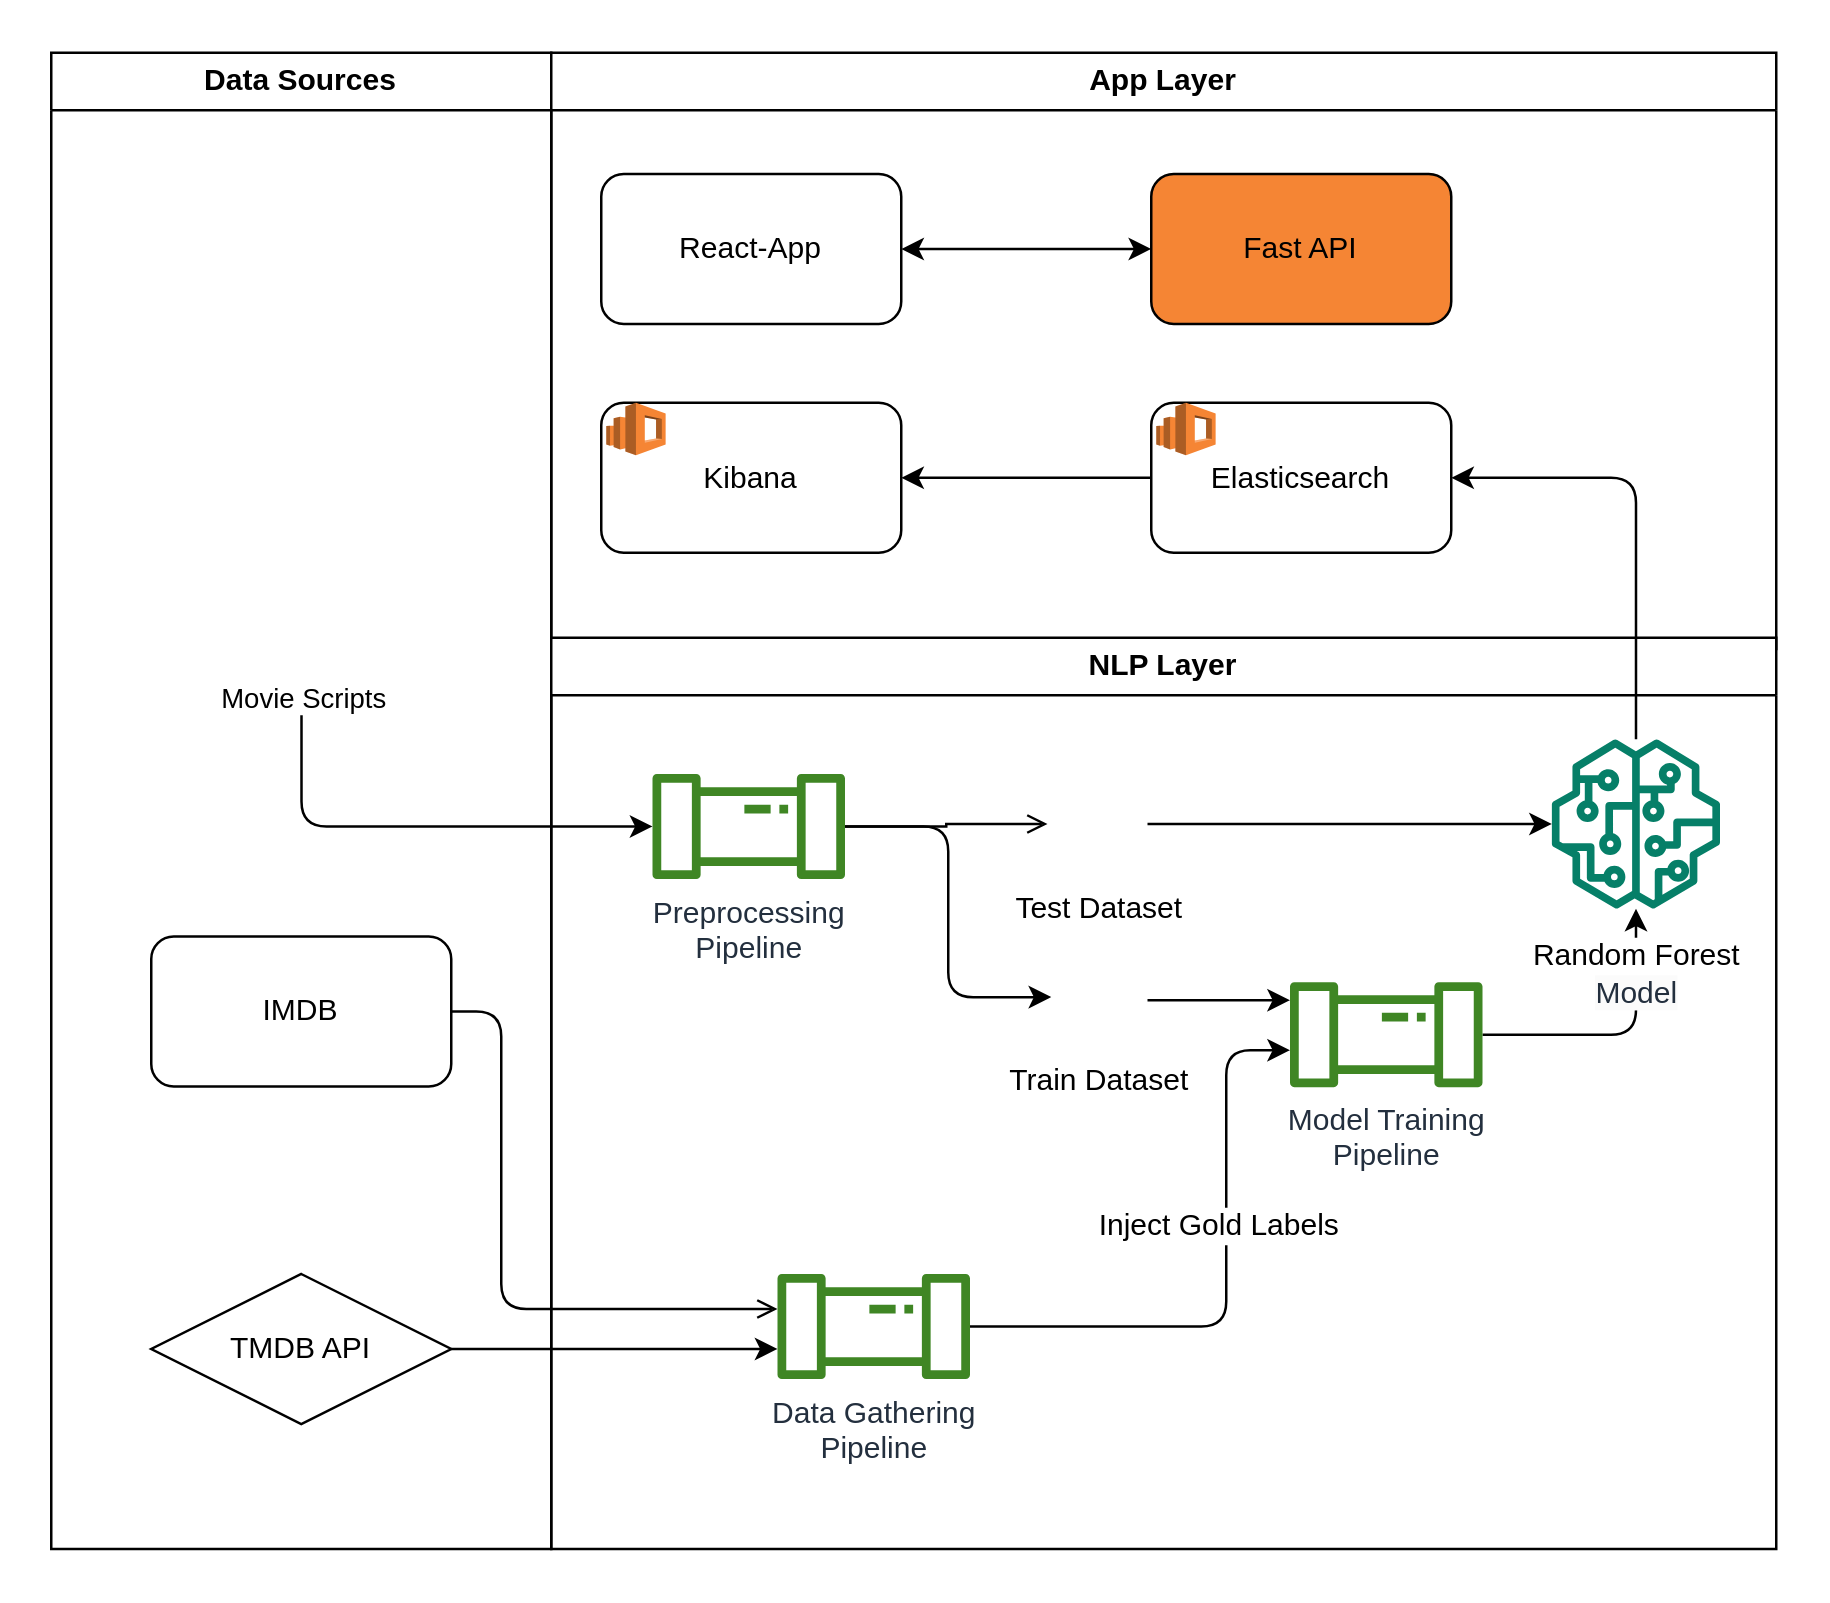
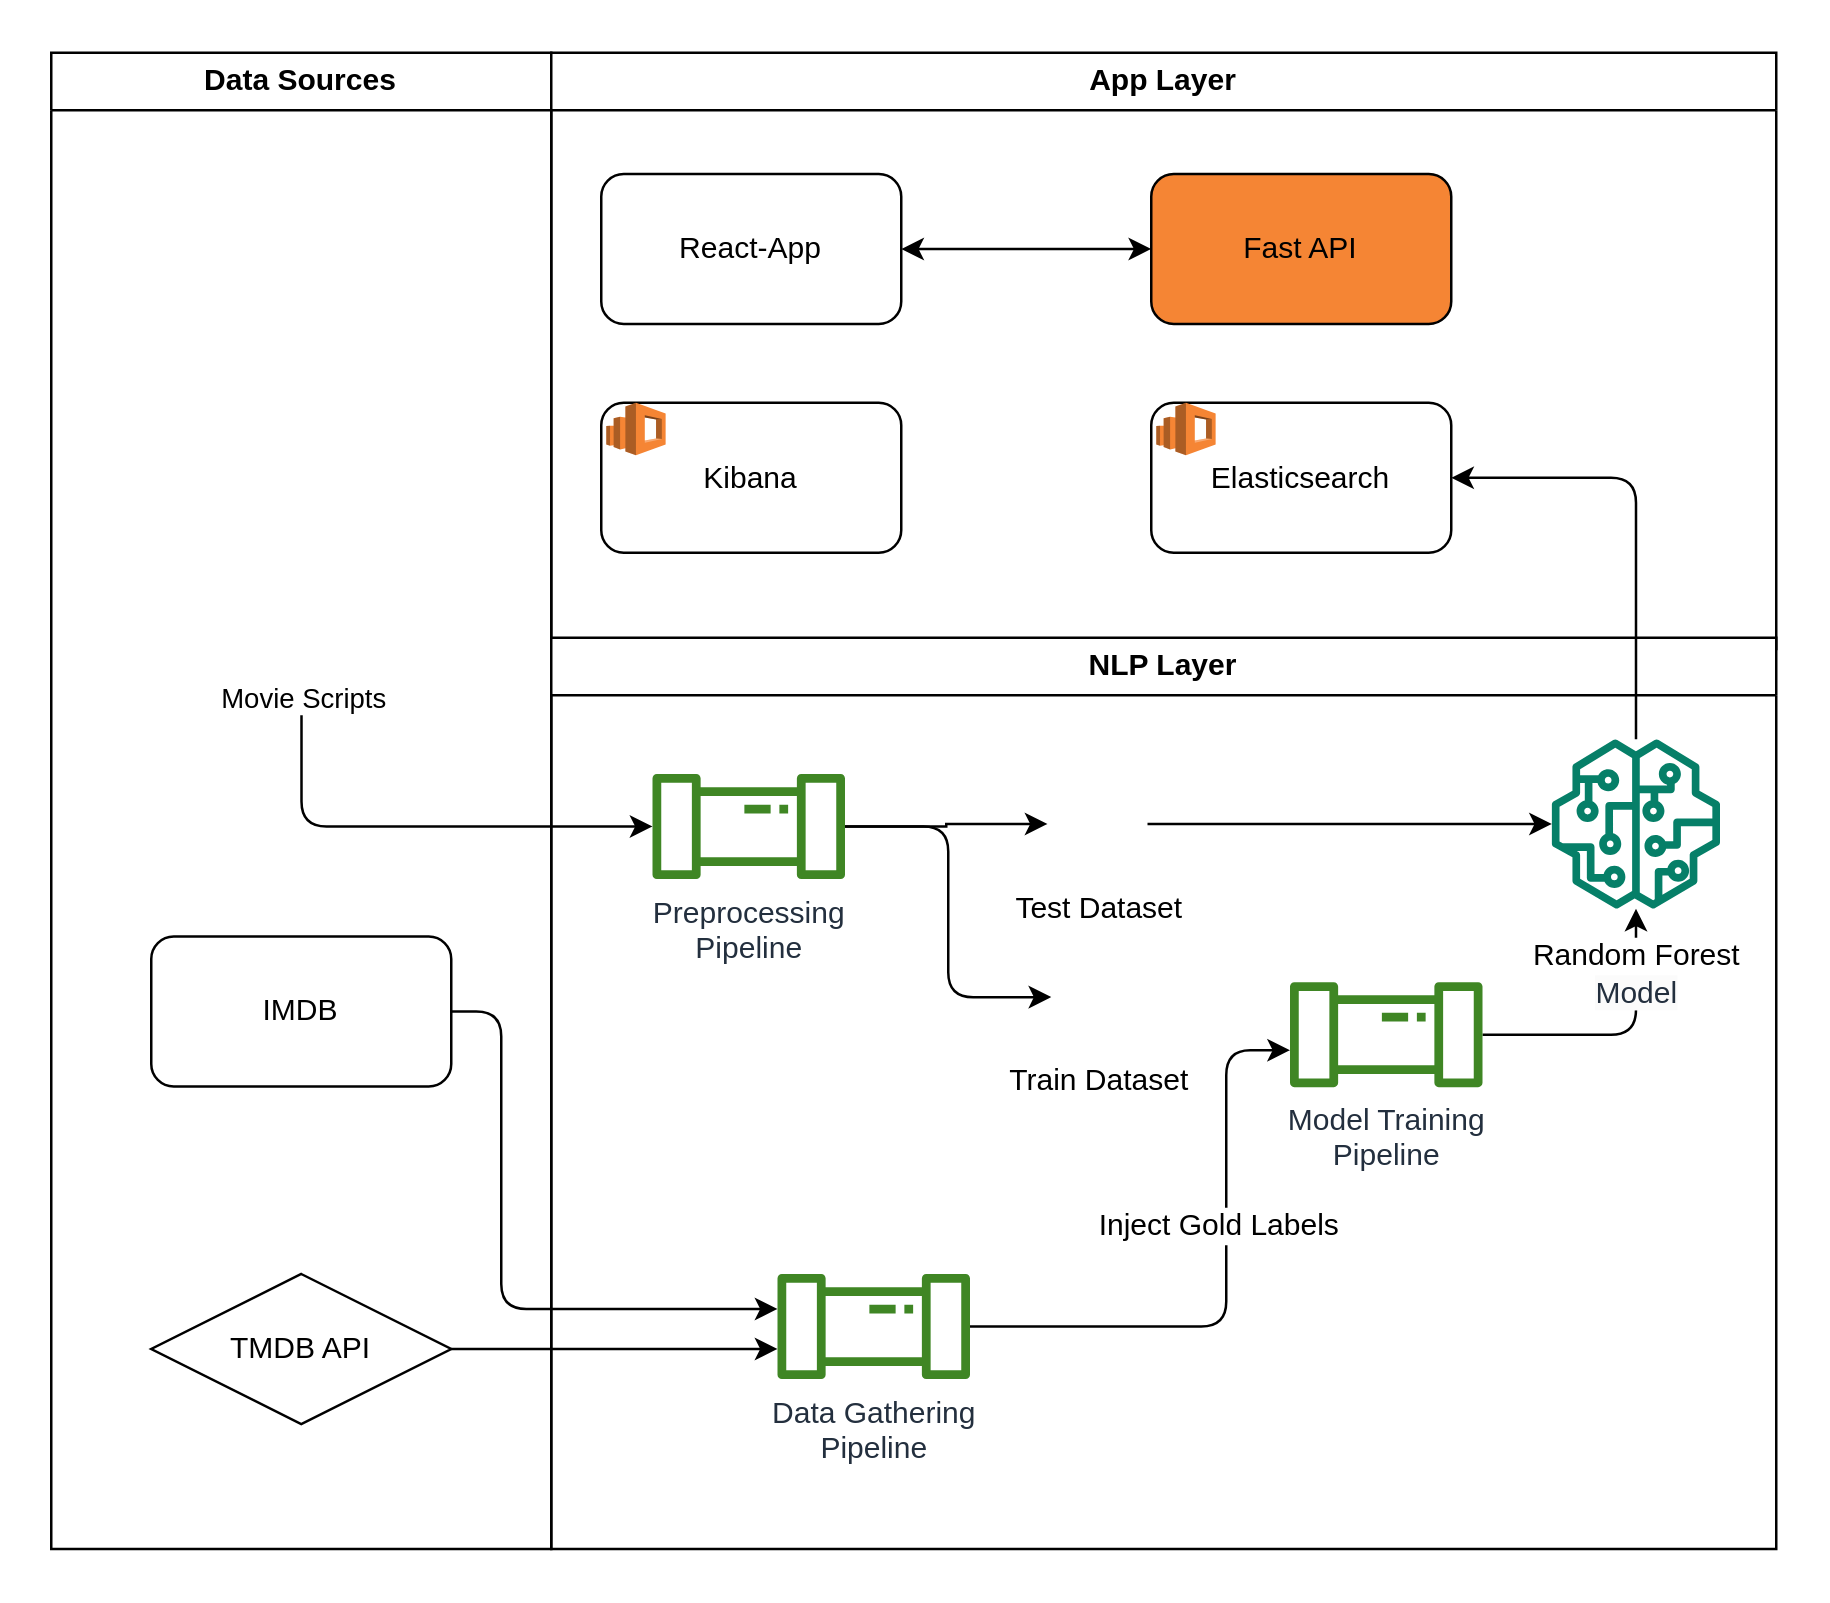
edge "Elasticsearch" -> "Kibana": removed
edge "PreprocessingPipeline" -> "Test Dataset": arrowhead open -> classic
edge "Train Dataset" -> "Model TrainingPipeline": removed
edge "IMDB" -> "Data GatheringPipeline": arrowhead open -> classic
